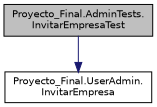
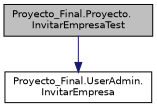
node "Proyecto_Final.AdminTests. InvitarEmpresaTest": label "Proyecto_Final.AdminTests. InvitarEmpresaTest" -> "Proyecto_Final.Proyecto. InvitarEmpresaTest"
